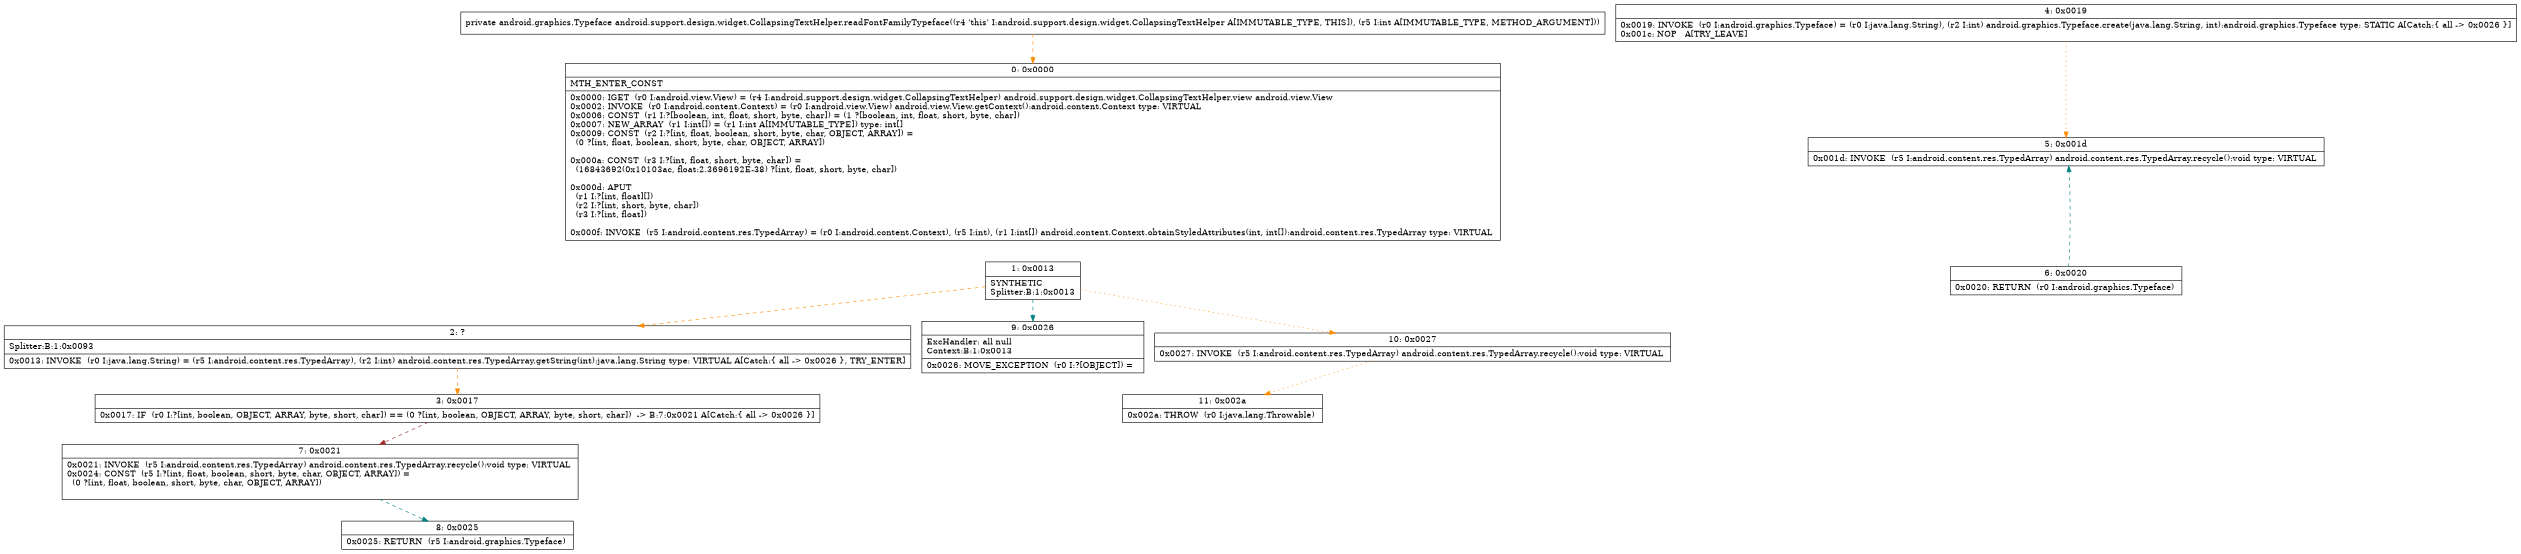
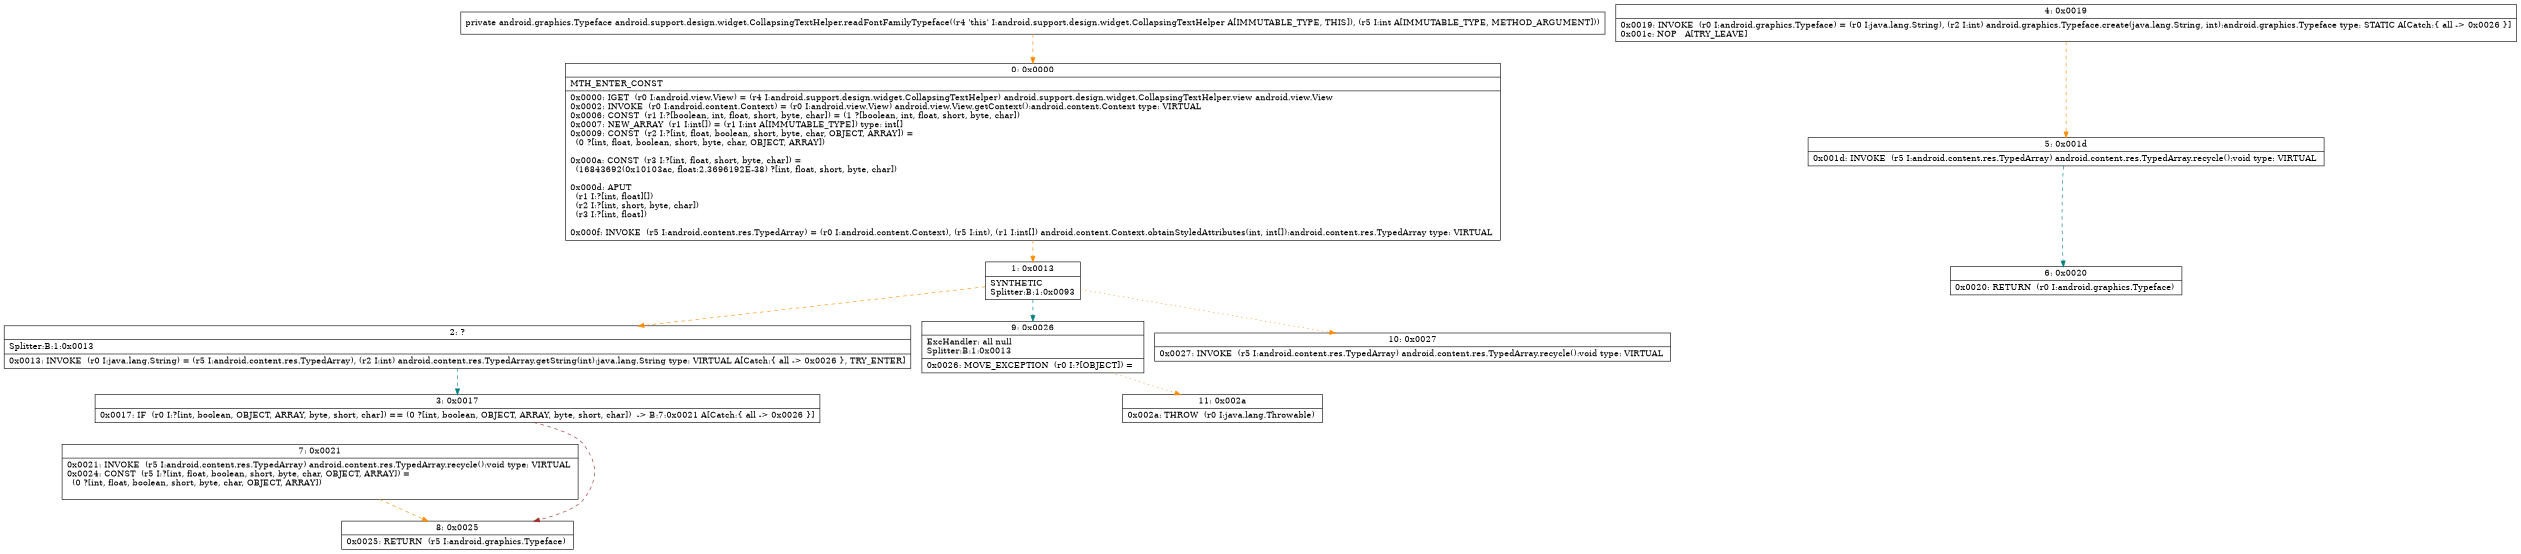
edge "4: 0x0019" -> "5: 0x001d": style dotted -> dashed
edge "6: 0x0020" -> "5: 0x001d": reversed
edge "0: 0x0000" -> "1: 0x0013": added
node "1: 0x0013": text "Splitter:B:1:0x0013" -> "Splitter:B:1:0x0093"
node "2: ?": text "Splitter:B:1:0x0093" -> "Splitter:B:1:0x0013"
node "9: 0x0026": text "Context:B:1:0x0013" -> "Splitter:B:1:0x0013"
edge "10: 0x0027" -> "11: 0x002a": now "9: 0x0026" -> "11: 0x002a"
edge "2: ?" -> "3: 0x0017": color darkorange -> teal
edge "3: 0x0017" -> "7: 0x0021": now "3: 0x0017" -> "8: 0x0025"
edge "7: 0x0021" -> "8: 0x0025": color teal -> darkorange
